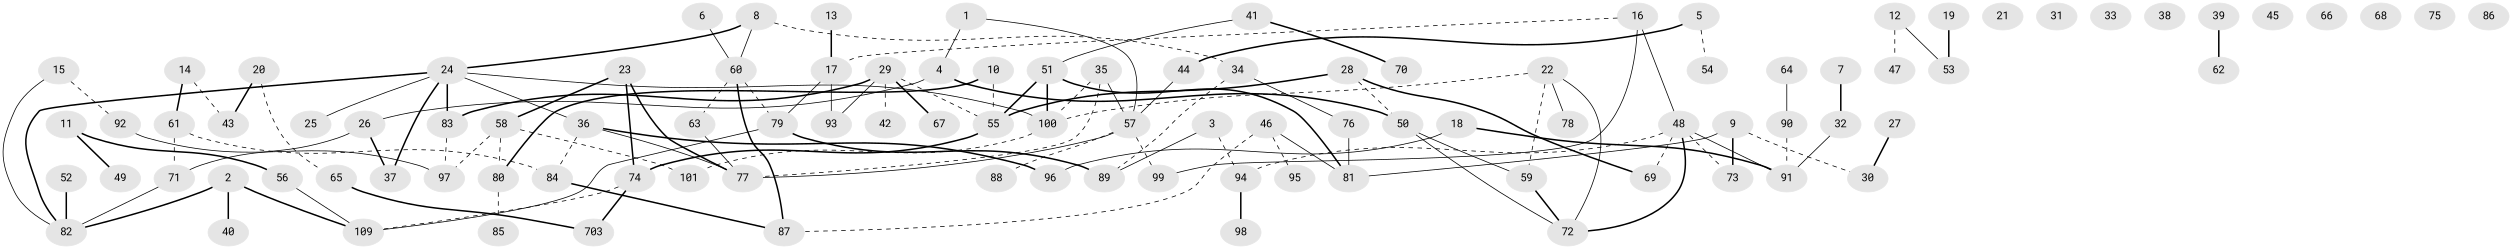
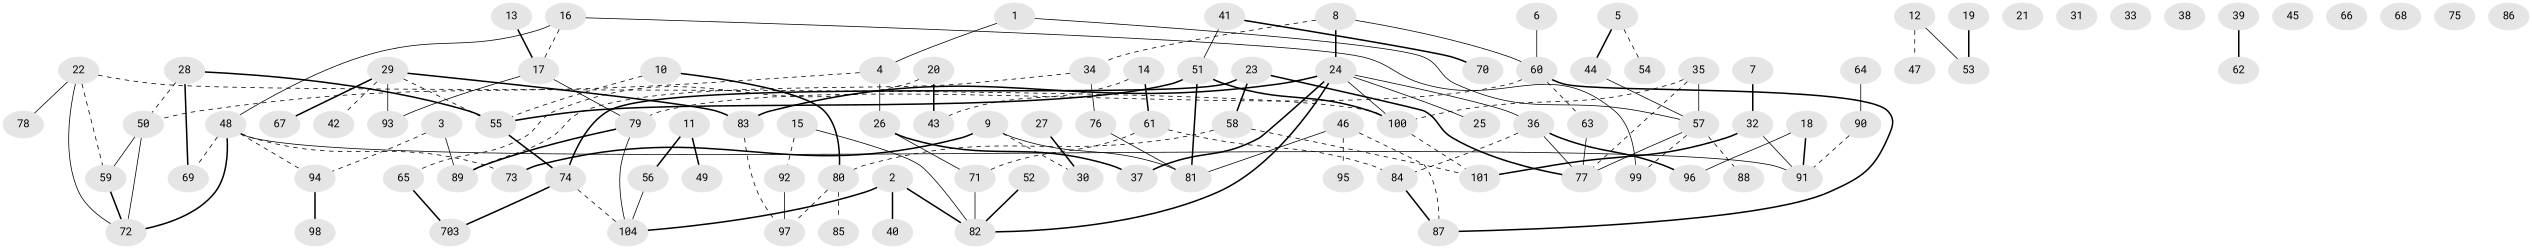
edge "4" -- "50": style bold -> dashed
edge "58" -- "97": now "80" -- "97"
edge "32" -- "101": added
node "109": label "109" -> "104"
